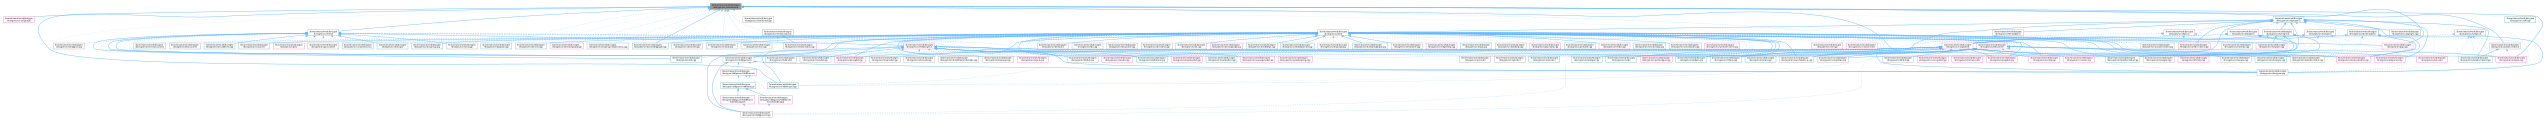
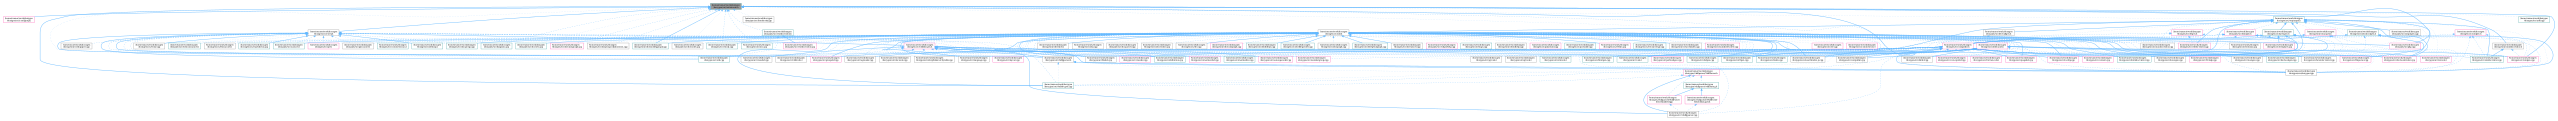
edge "/home/runner/work/doxygen /doxygen/src/vhdljjparser.cpp" -> "/home/runner/work/doxygen /doxygen/src/vhdljjparser.h": now "/home/runner/work/doxygen /doxygen/src/vhdljjparser.cpp" -> "/home/runner/work/doxygen /doxygen/vhdlparser/VhdlParser.h"
